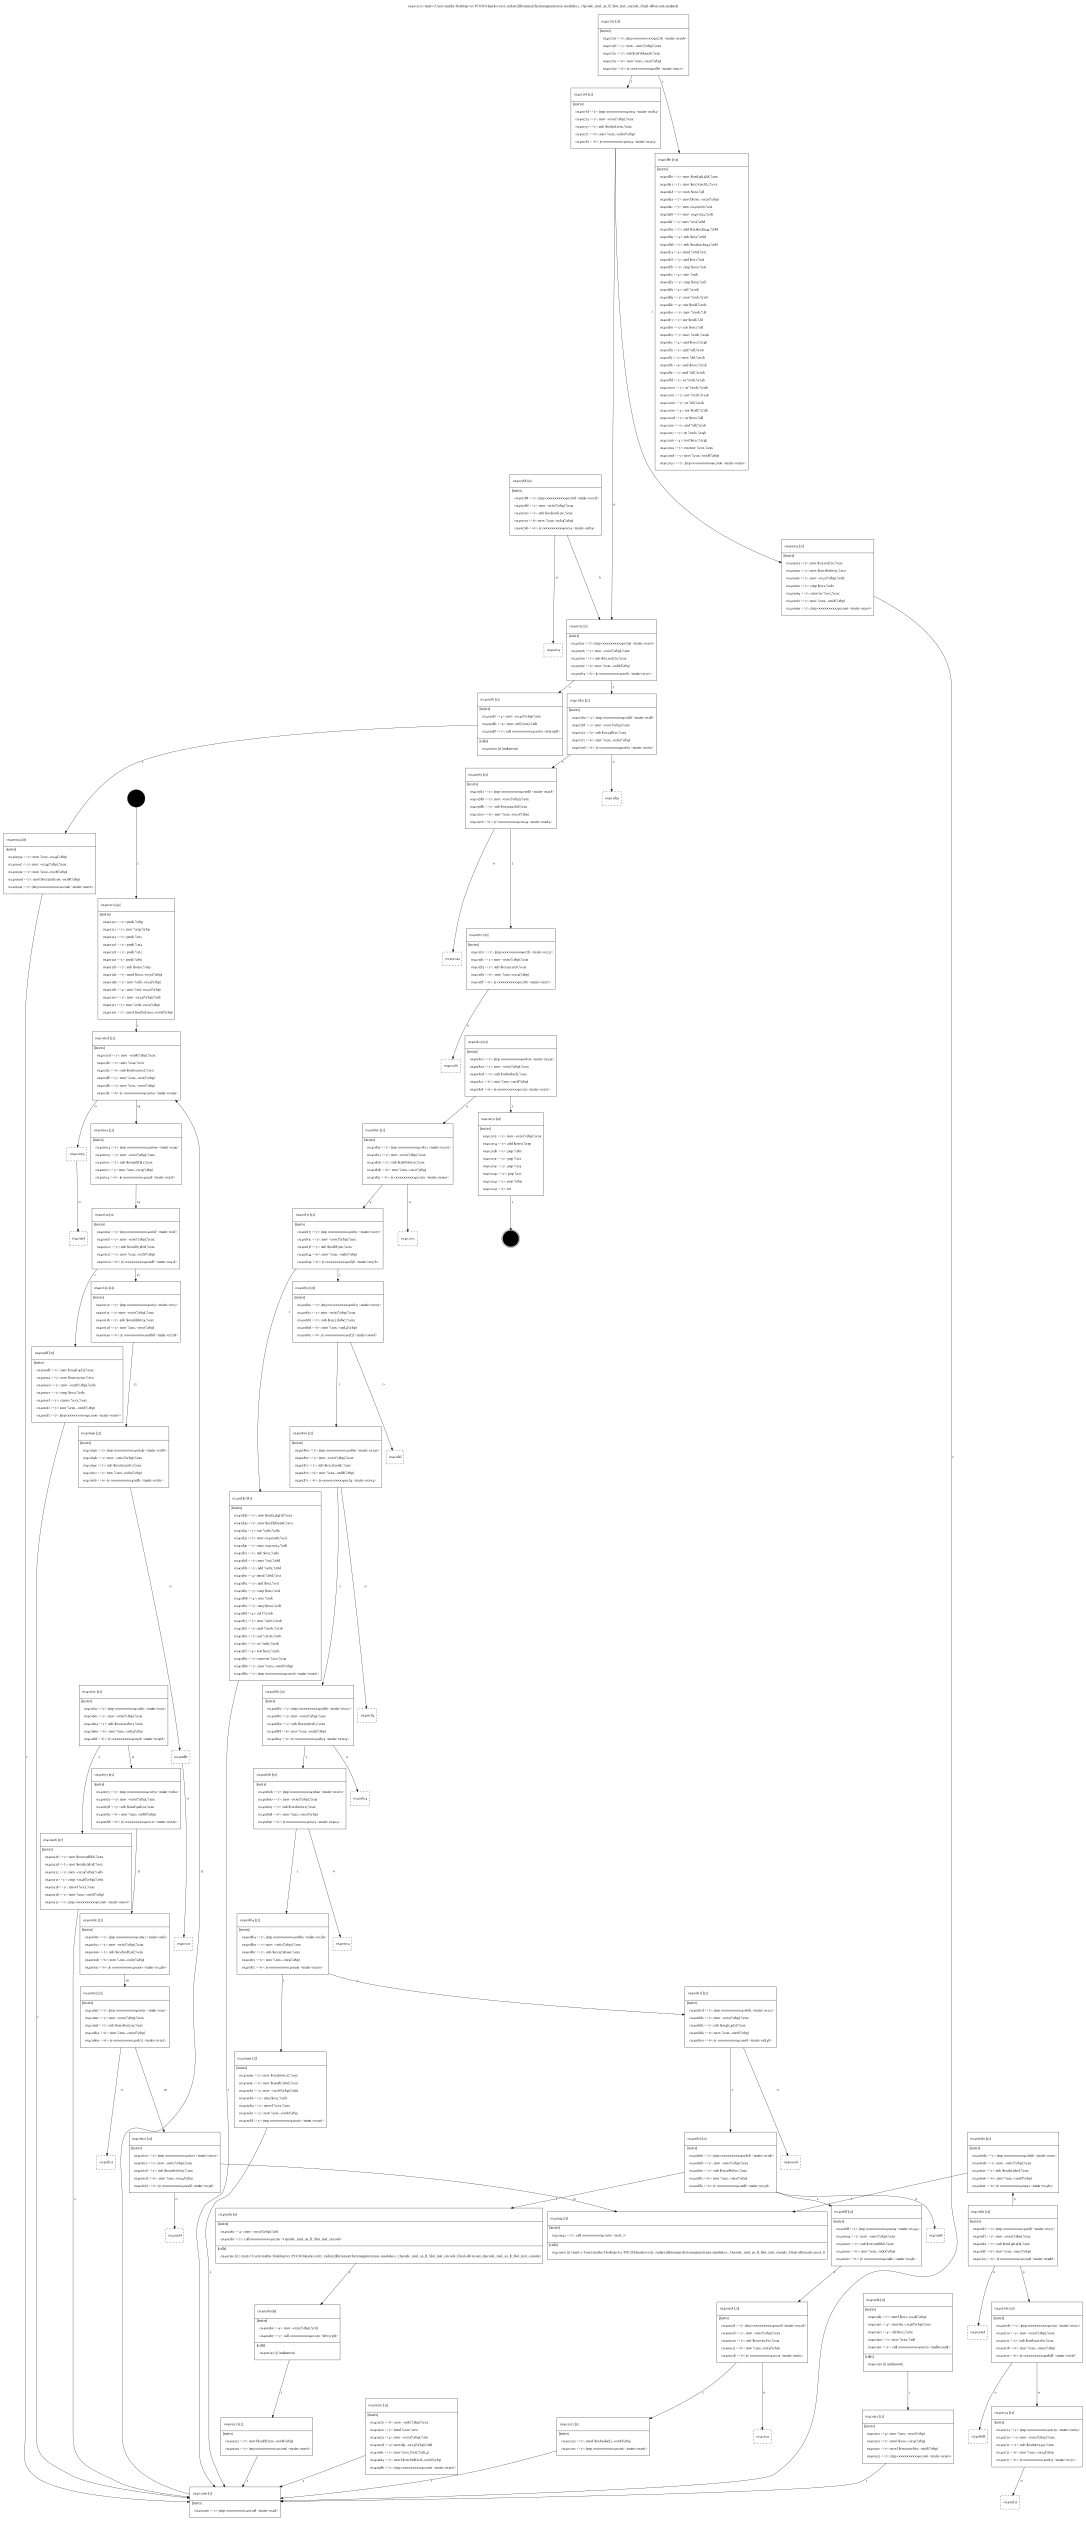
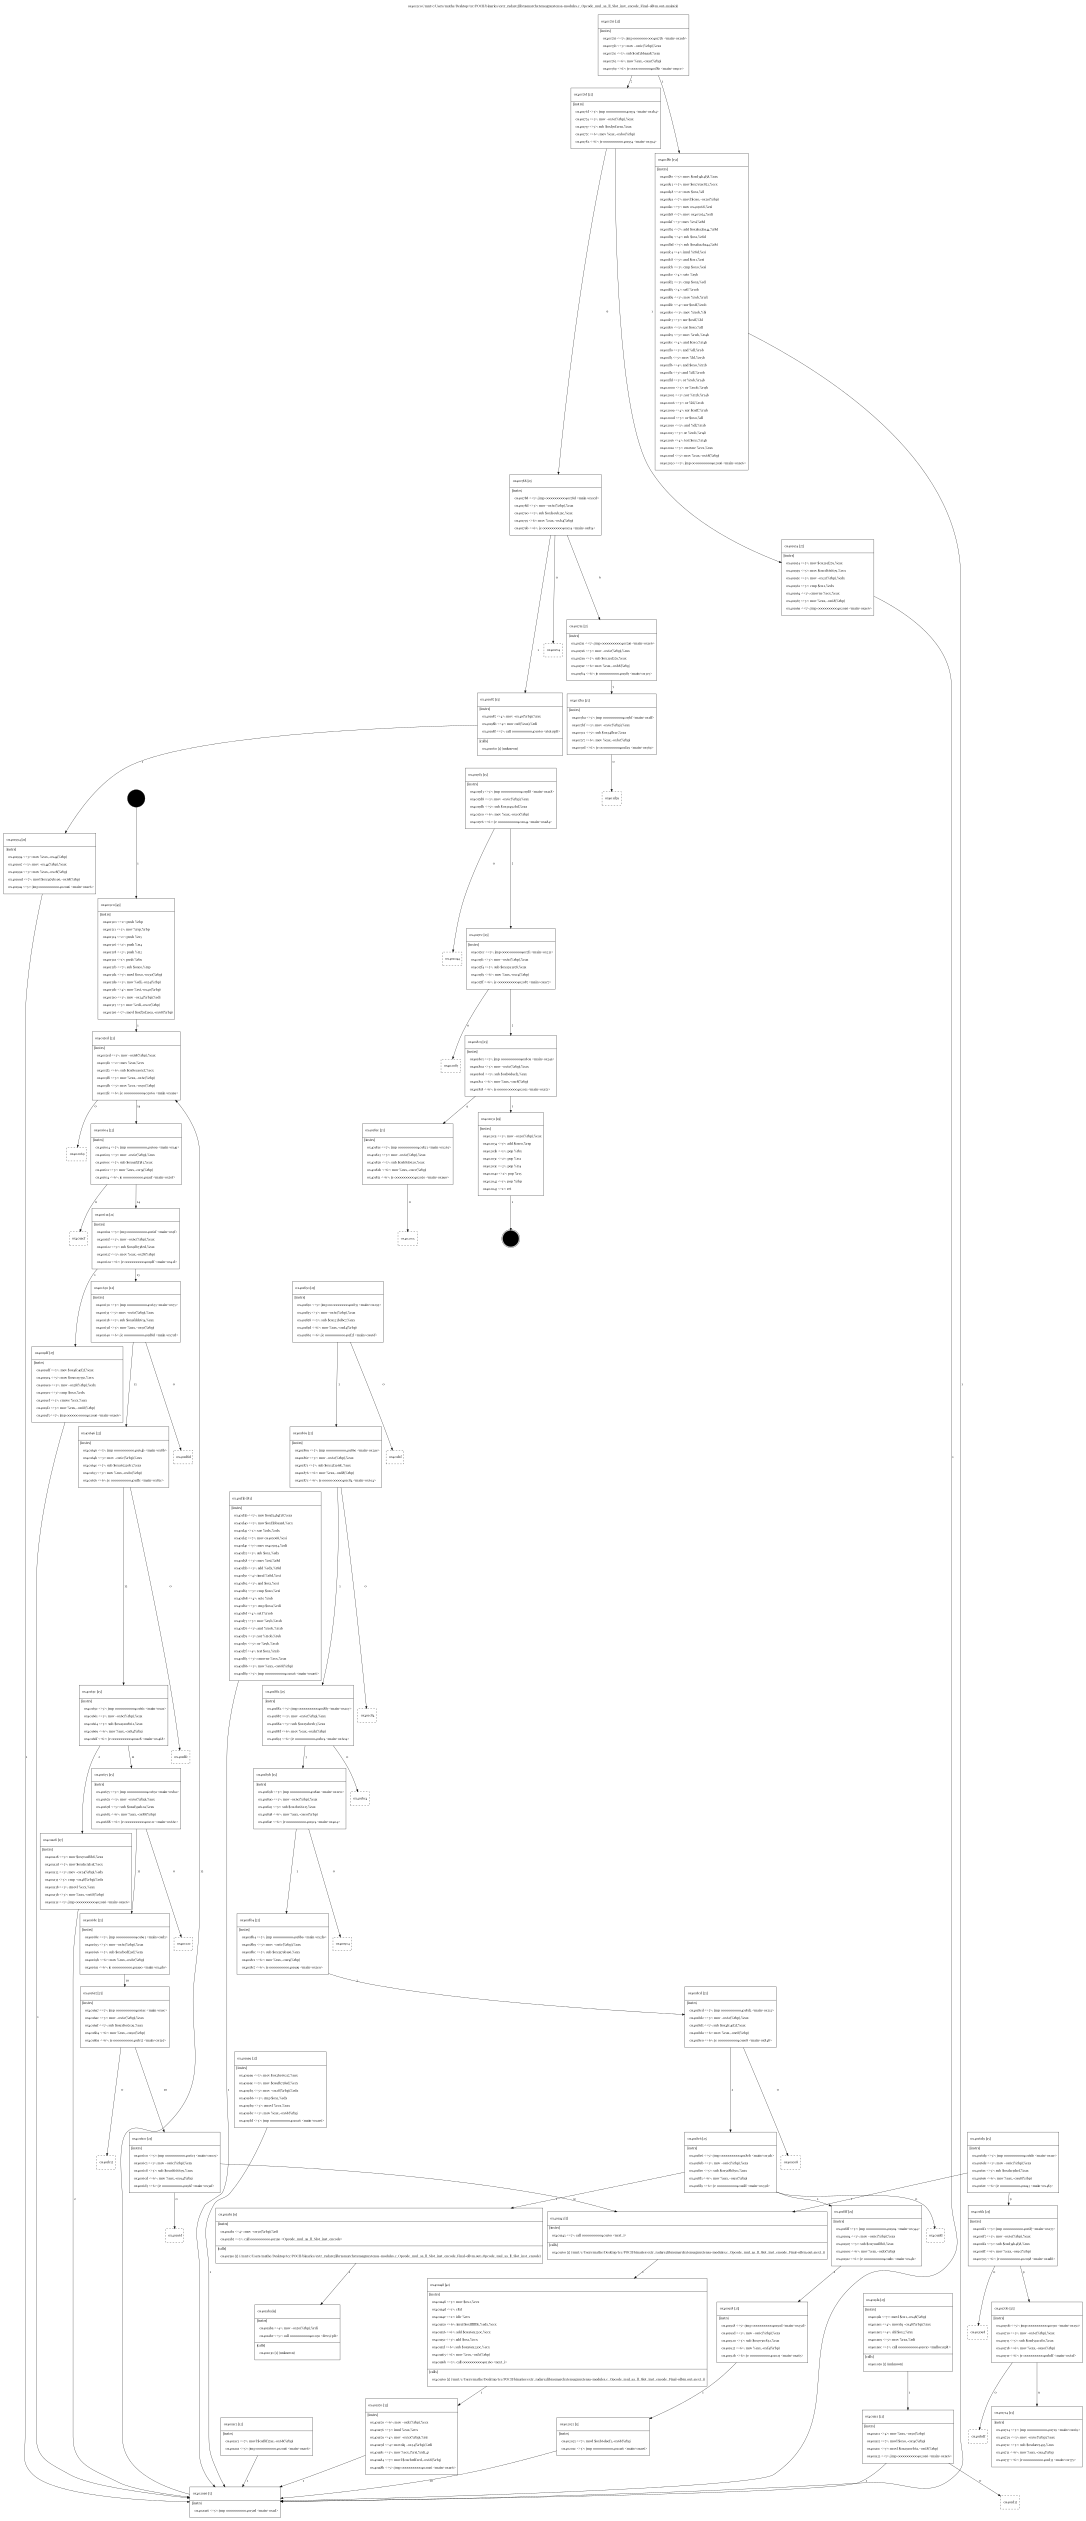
edge "0x40176f [25]" -> "0x4017a1 [25]": now "0x40176f [25]" -> "0x401788 [25]"
edge "0x4017a1 [25]" -> "0x401987 [13]": now "0x401788 [25]" -> "0x401987 [13]"
edge "0x4017ba [25]" -> "0x4017d3 [25]": removed, label "5"
edge "0x4017ec [25]" -> "0x401805 [25]": added, label "5"
edge "0x402069" -> "0x401acf": now "0x401604 [22]" -> "0x401acf"
node "0x401837 [25]": removed
node "0x401d8d": added
edge "0x401646 [22]" -> "0x40165c [25]": added, label "13"
edge "0x401f8e [151]" -> "0x4020a6 [5]": added, label "1"
edge "0x401dfc" -> "0x401c2c": now "0x401675 [25]" -> "0x401c2c"
edge "0x4018b4 [25]" -> "0x4019a9 [27]": removed, label "1"
edge "0x4016f2 [25]" -> "0x4016d9 [25]": reversed
node "0x401a48 [40]": added
edge "0x401aba [9]" -> "0x401ac3 [12]": removed, label "1"
node "0x401931": removed
edge "0x401724 [25]" -> "0x401d35": now "0x401a11 [23]" -> "0x401d35"
edge "0x402025 [12]" -> "0x4020a6 [5]": label " 1" -> " 10"
